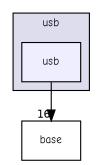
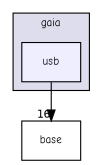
cluster "usb": label "usb" -> "gaia"
